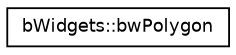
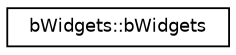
node "bWidgets::bwPolygon": label "bWidgets::bwPolygon" -> "bWidgets::bWidgets"
